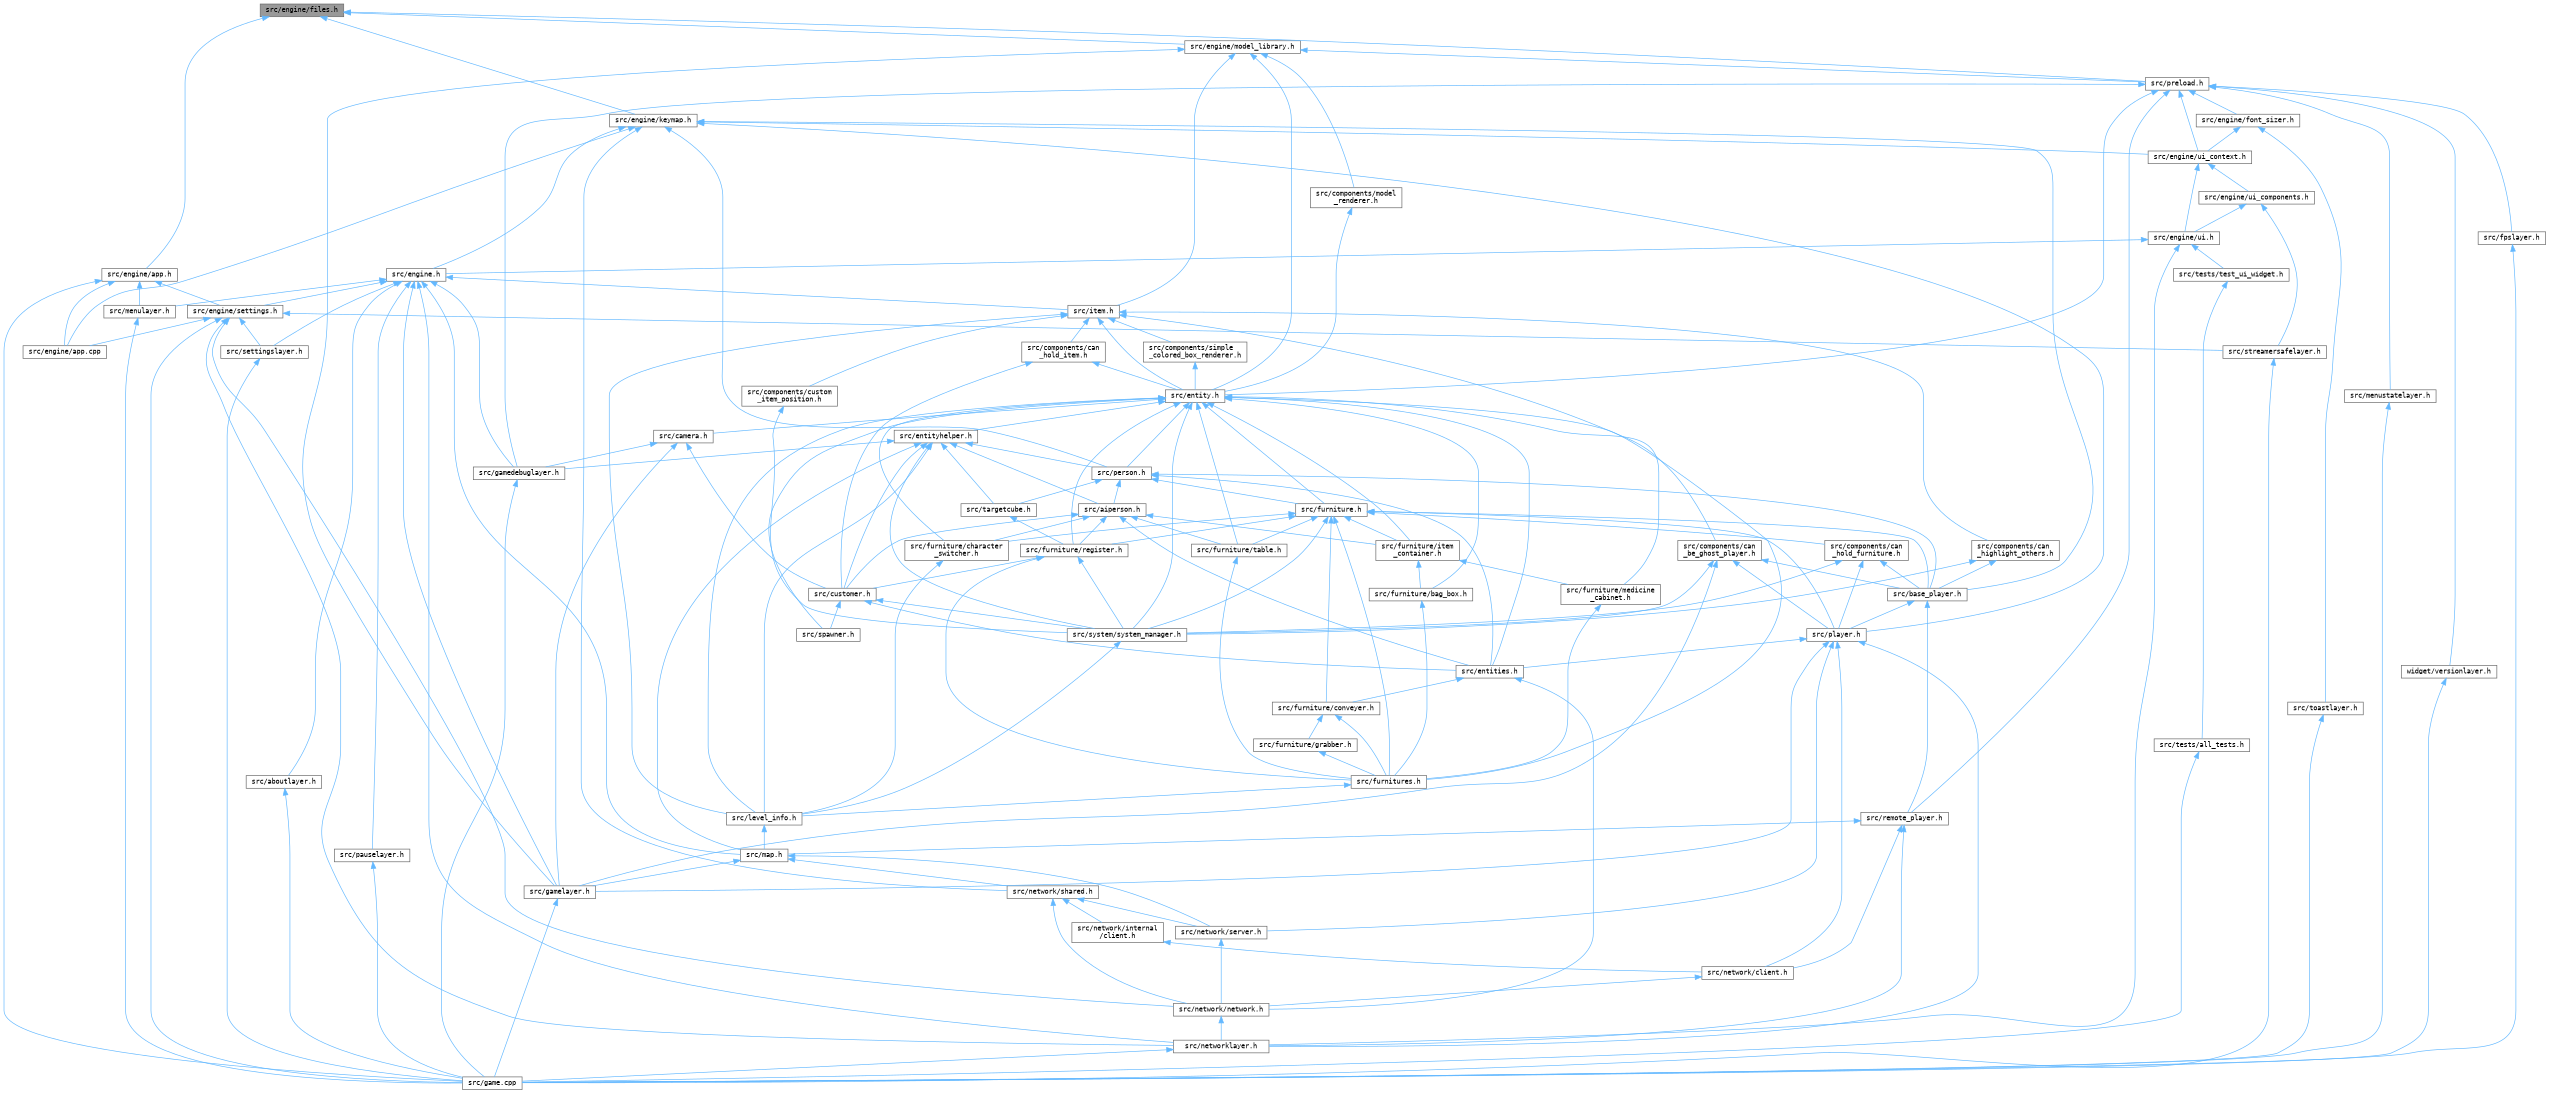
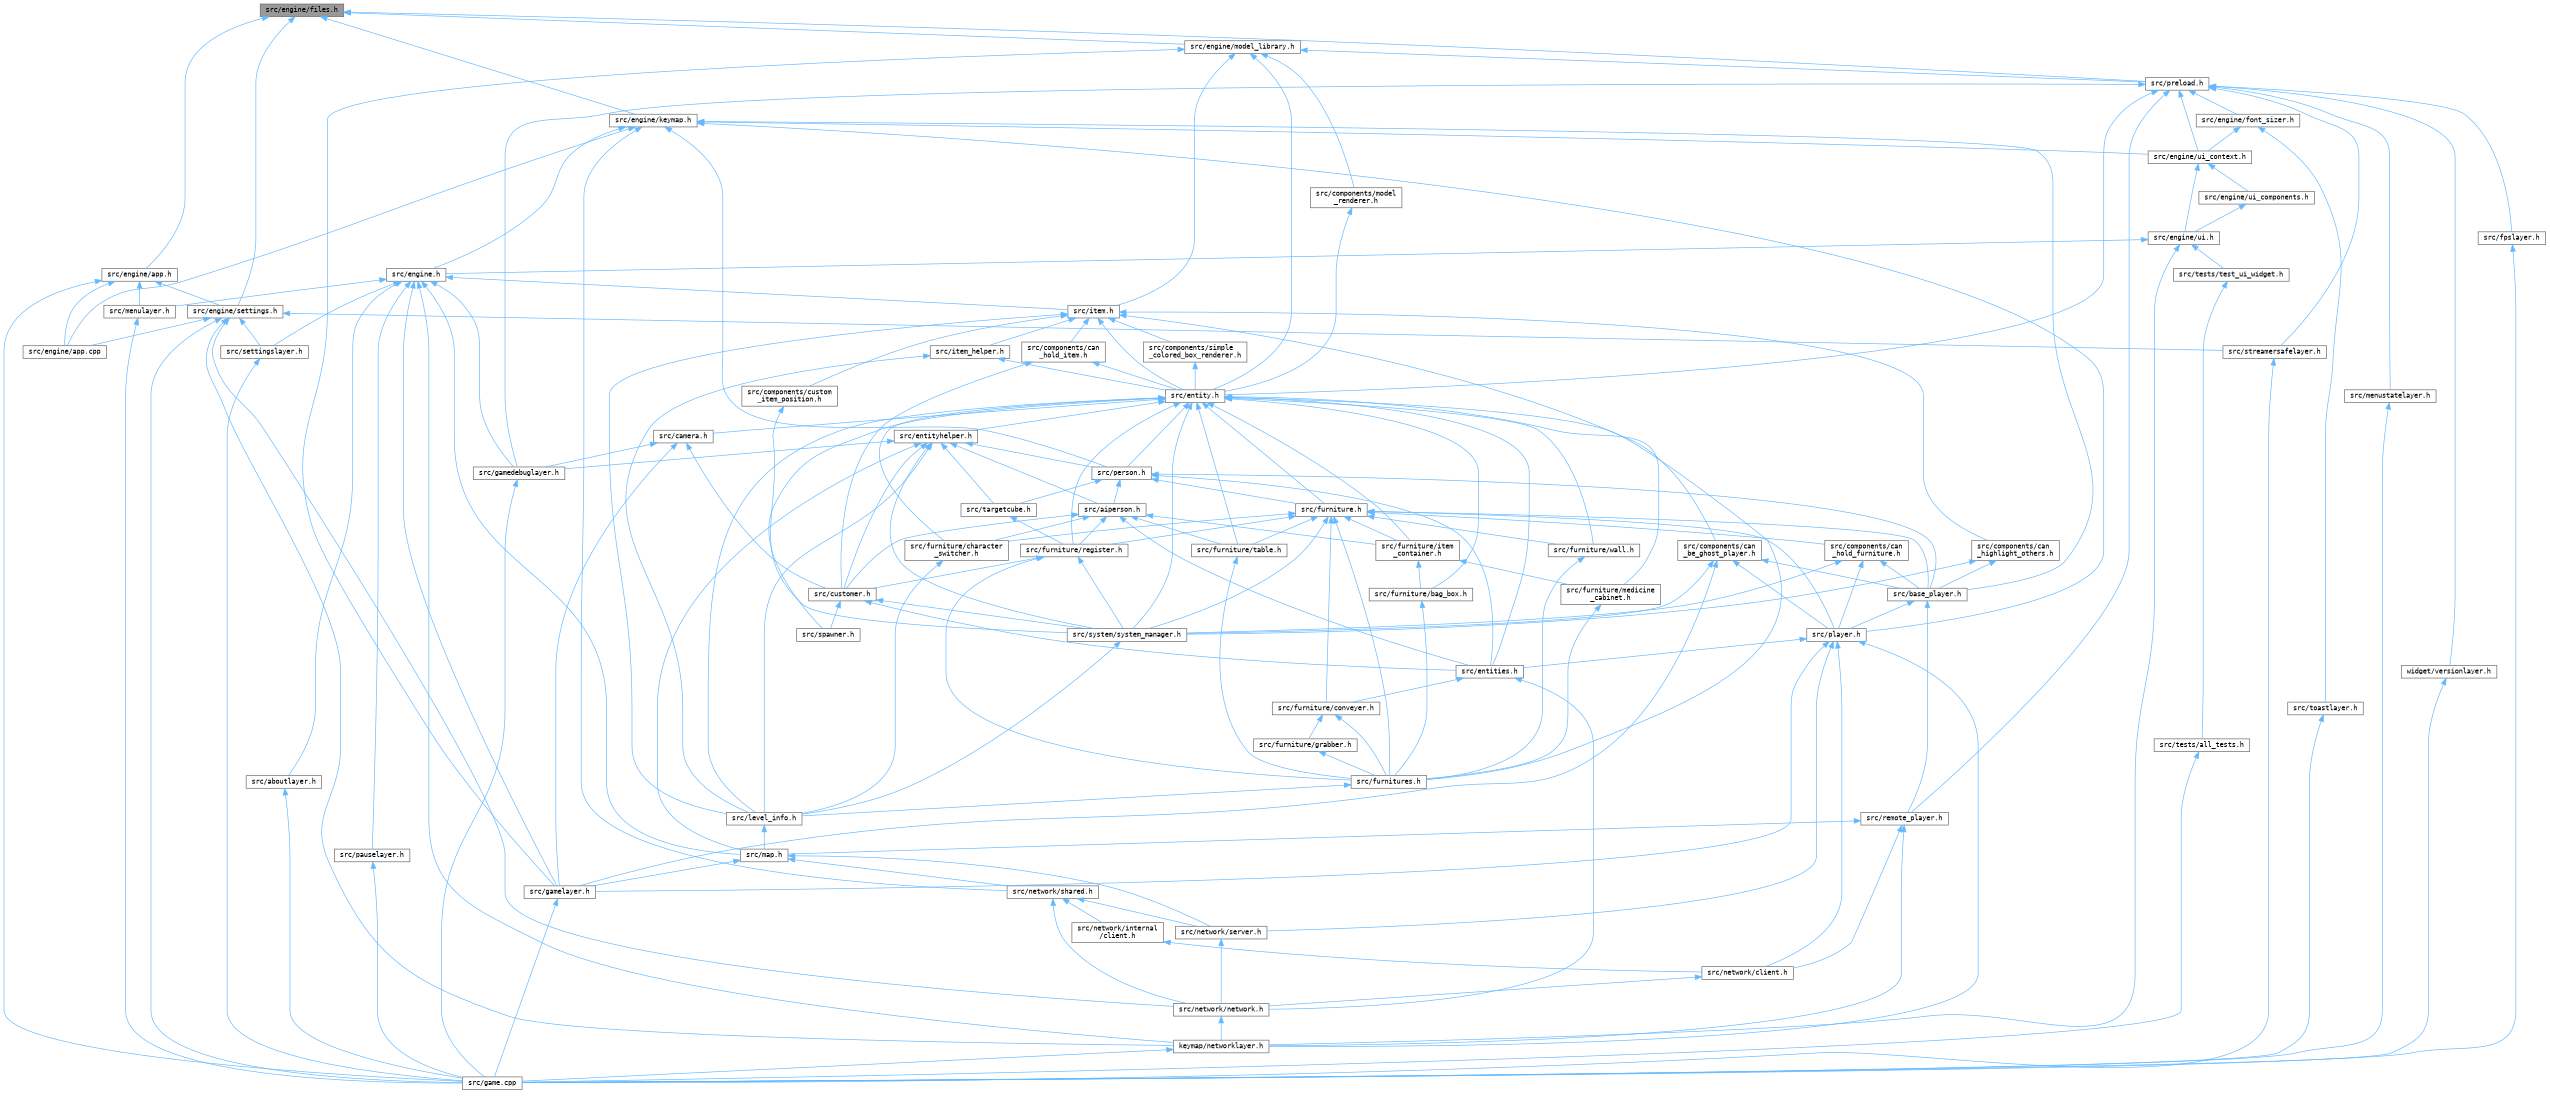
edge "src/streamersafelayer.h" -> "src/engine/ui_components.h": now "src/streamersafelayer.h" -> "src/preload.h"
edge "src/engine/settings.h" -> "src/engine.h": now "src/engine/settings.h" -> "src/engine/files.h"
node "src/item_helper.h": added
node "src/furniture/wall.h": added
node "src/networklayer.h": label "src/networklayer.h" -> "keymap/networklayer.h"
